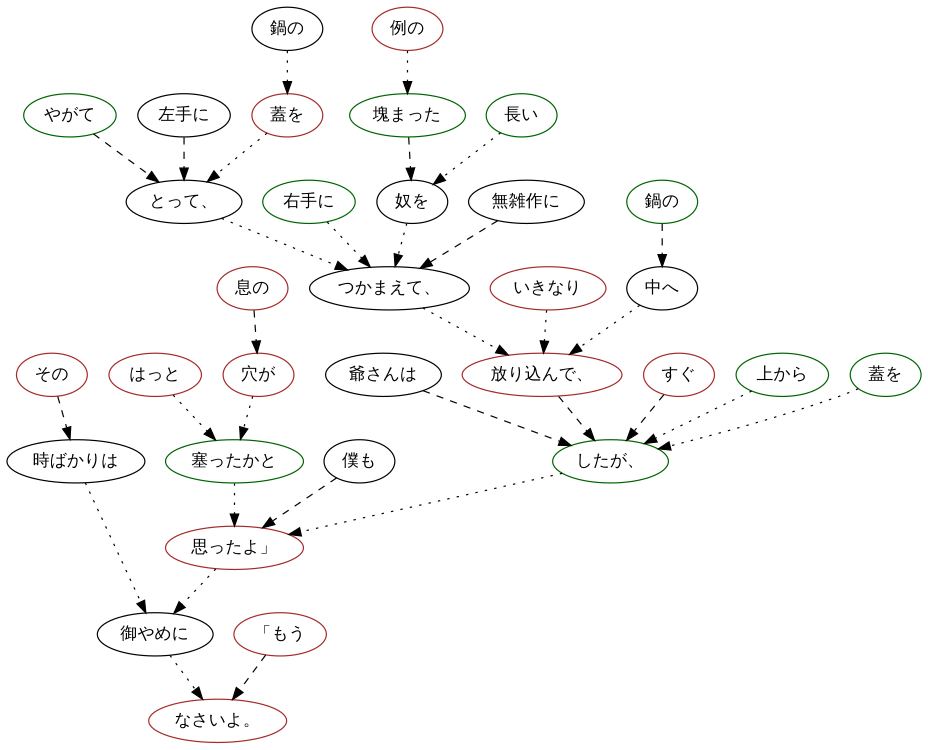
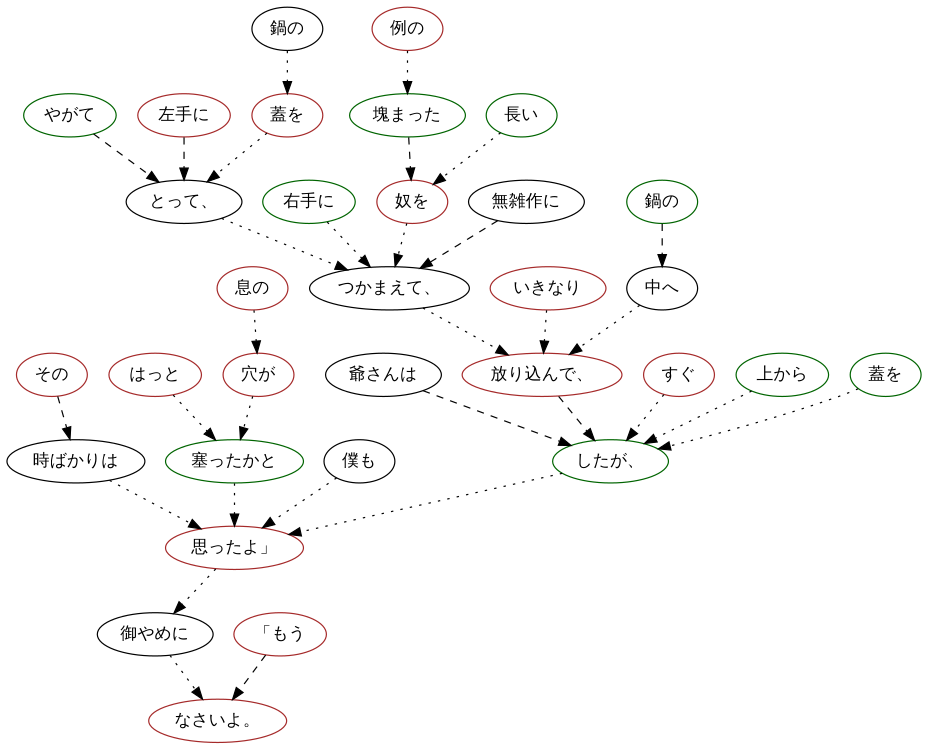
node "左手に": color black -> brown
node "奴を": color black -> brown
edge "息の" -> "穴が": style dashed -> dotted
edge "すぐ" -> "したが、": style dashed -> dotted
edge "僕も" -> "思ったよ」": style dashed -> dotted
edge "時ばかりは" -> "御やめに": now "時ばかりは" -> "思ったよ」"
